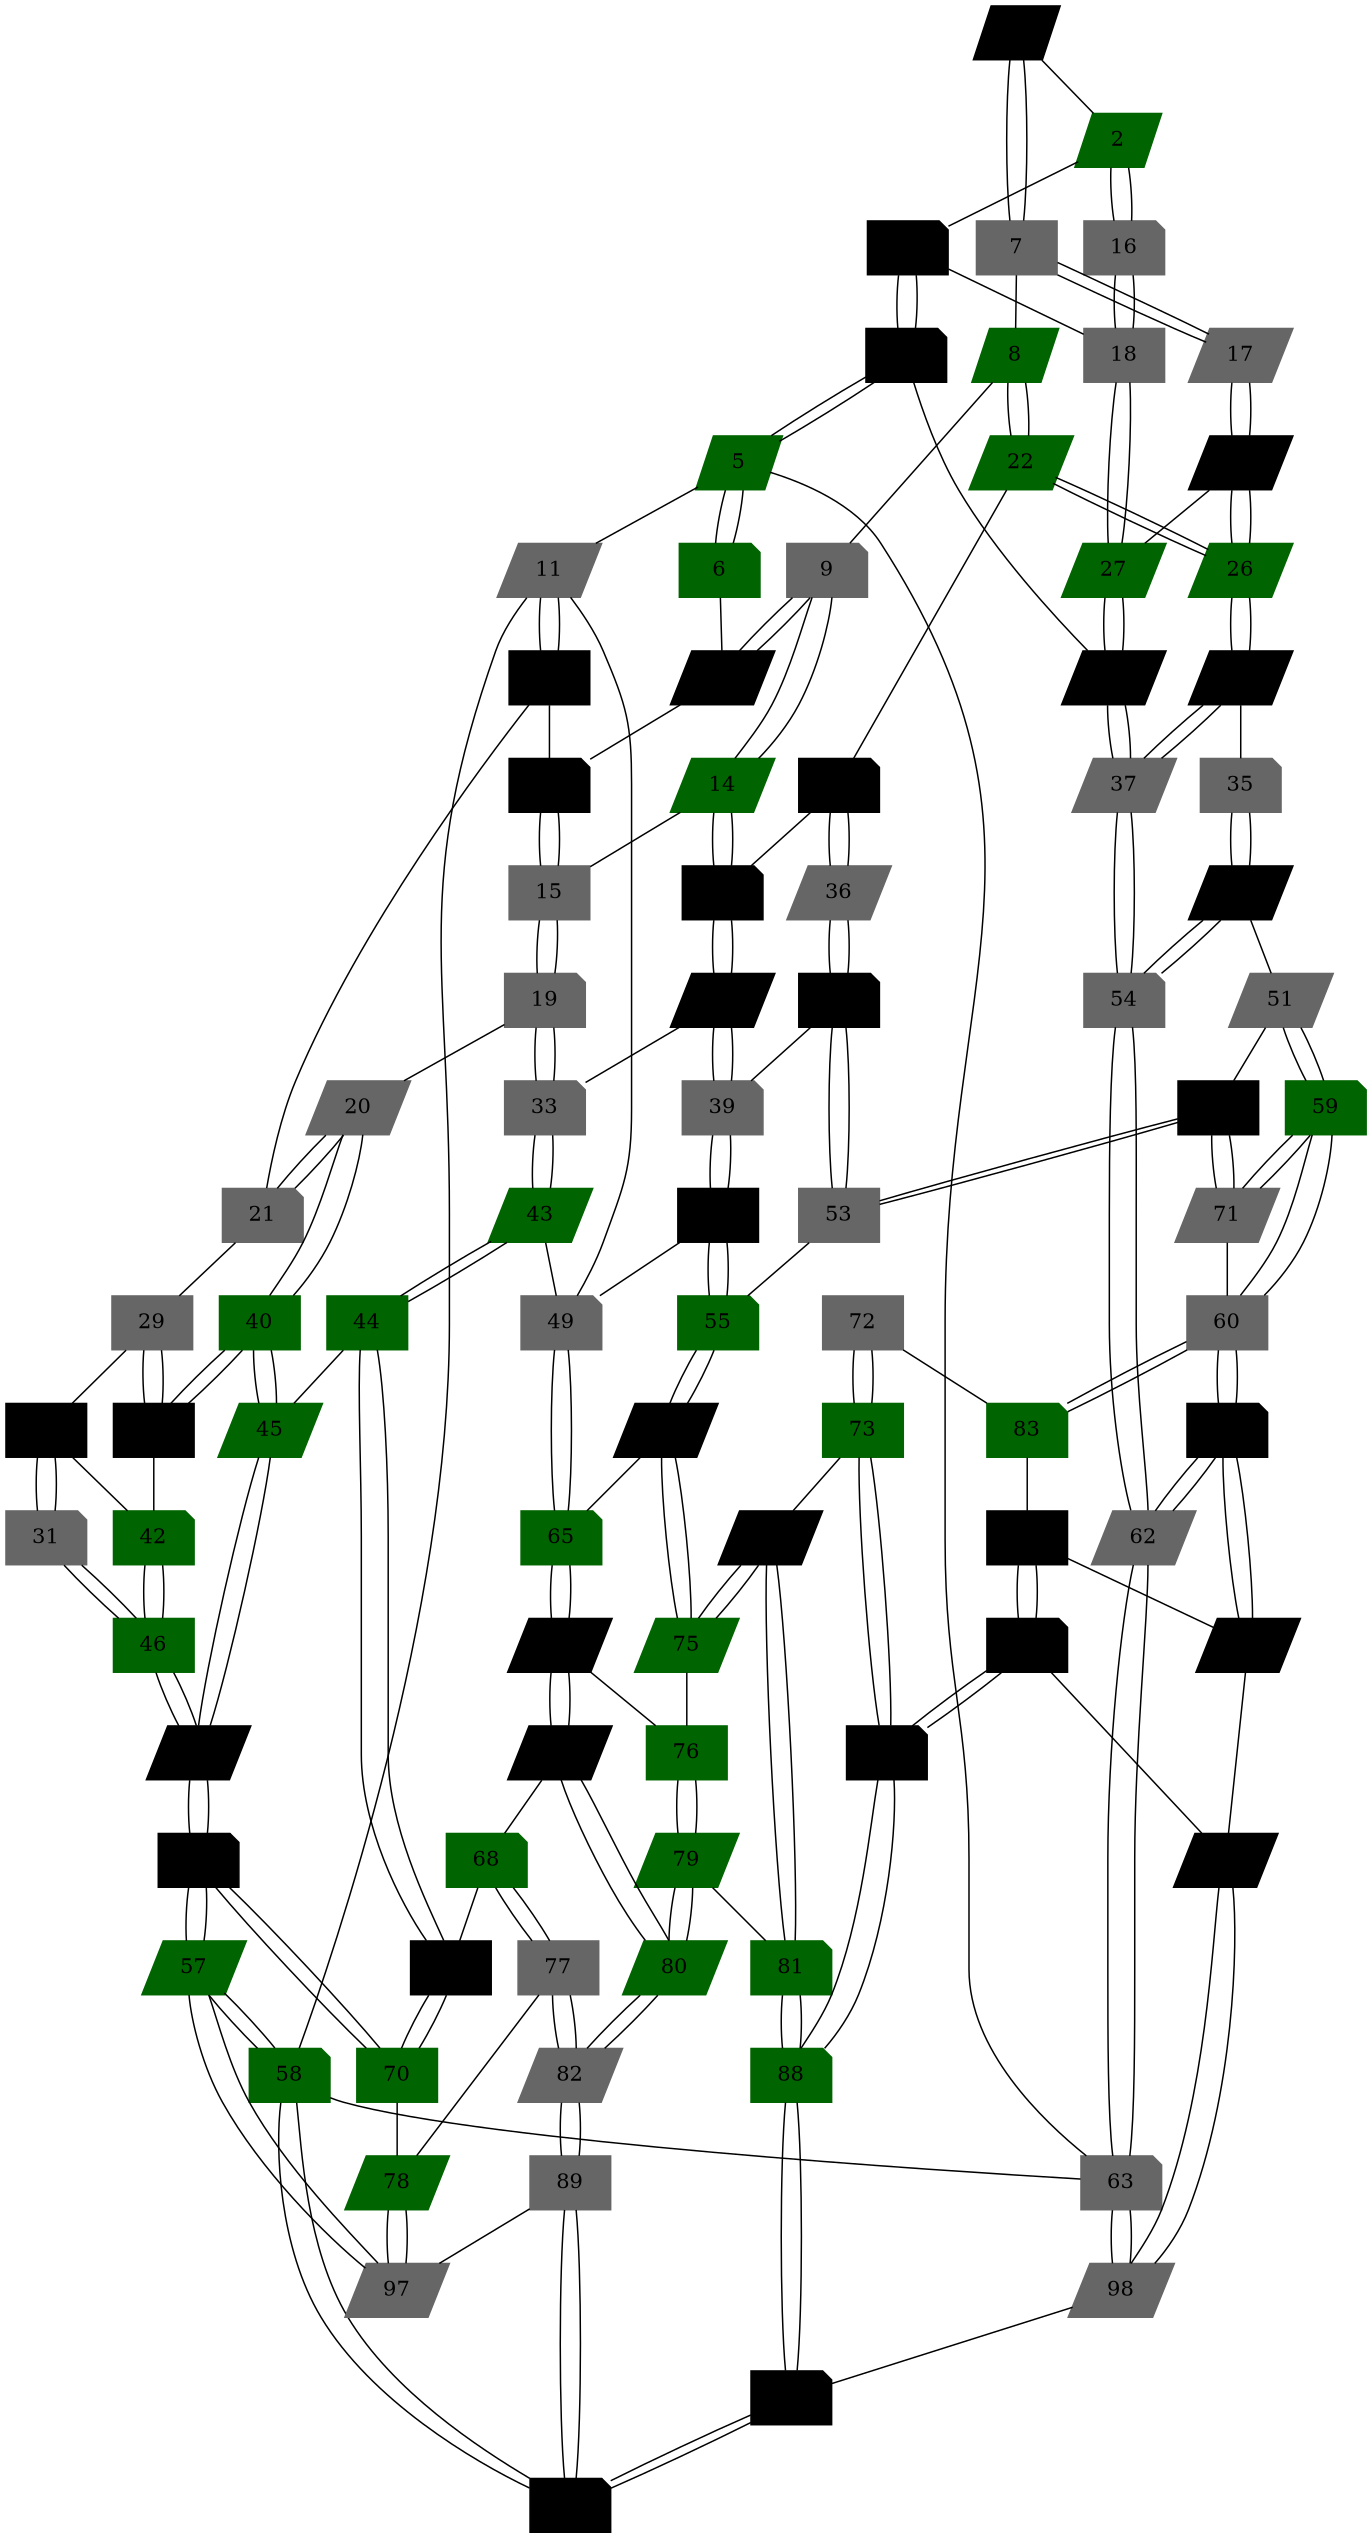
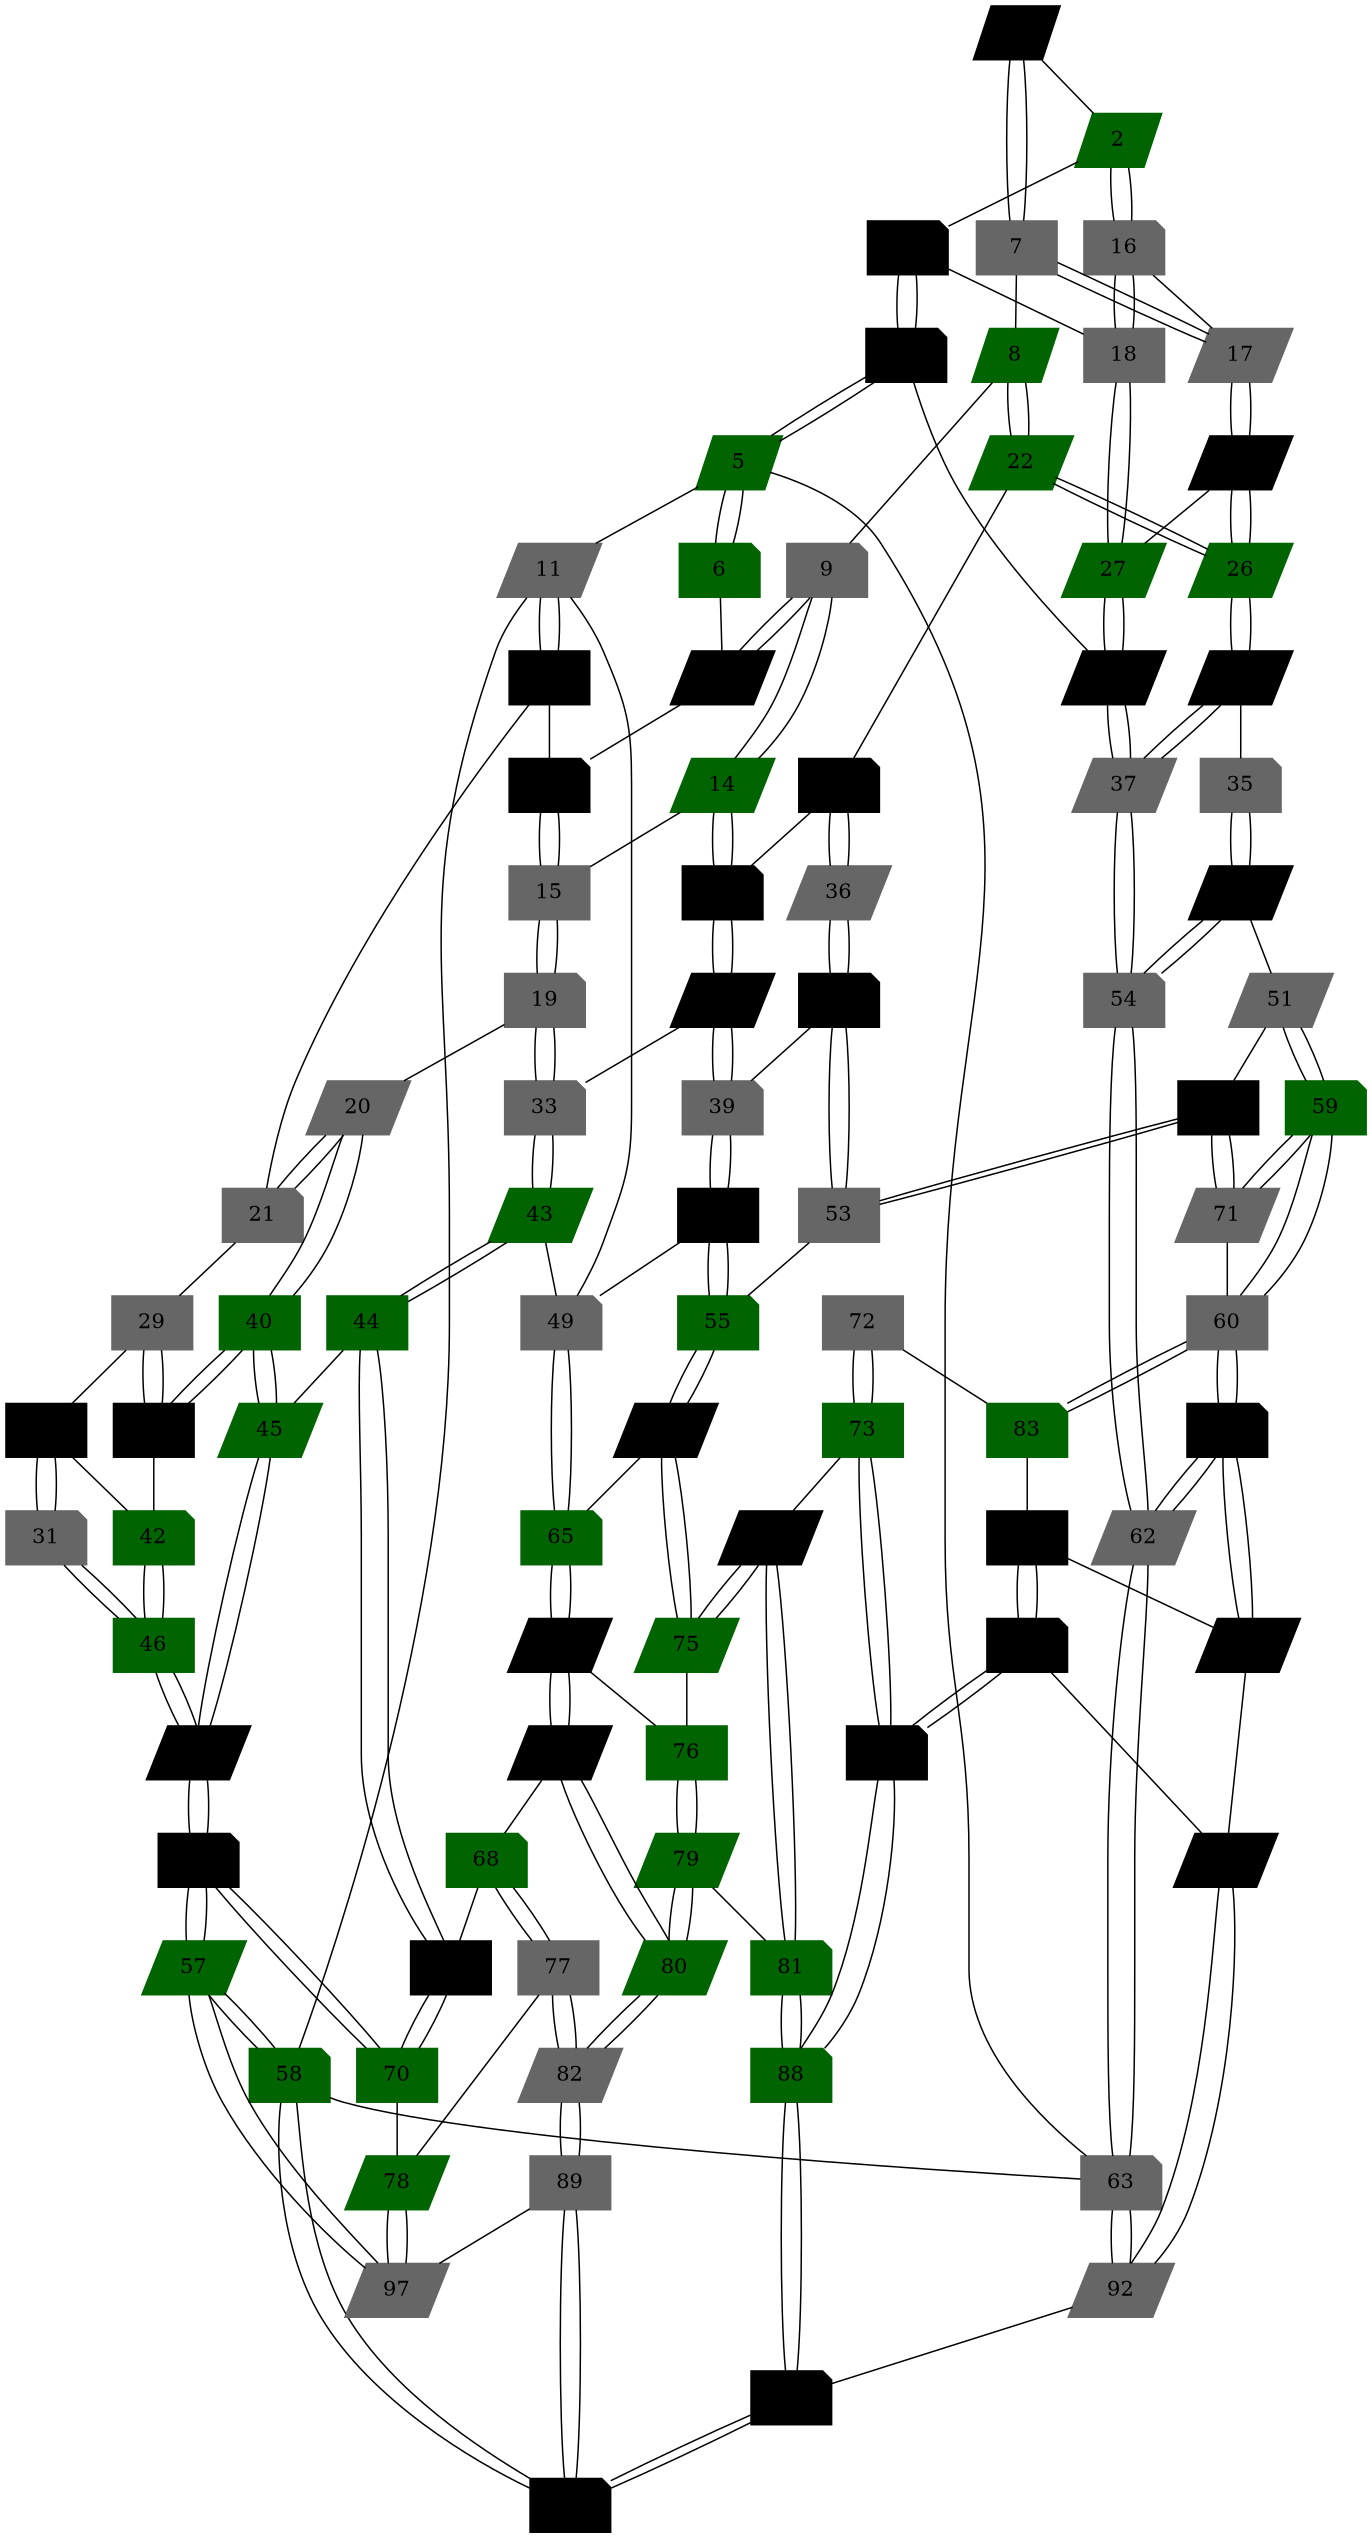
edge "16" -- "17": added
node "98": label "98" -> "92"
